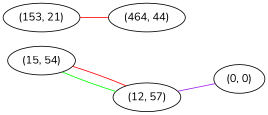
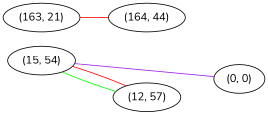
node "(153, 21)": label "(153, 21)" -> "(163, 21)"
node "(464, 44)": label "(464, 44)" -> "(164, 44)"
edge "(0, 0)" -- "(12, 57)": now "(0, 0)" -- "(15, 54)"
